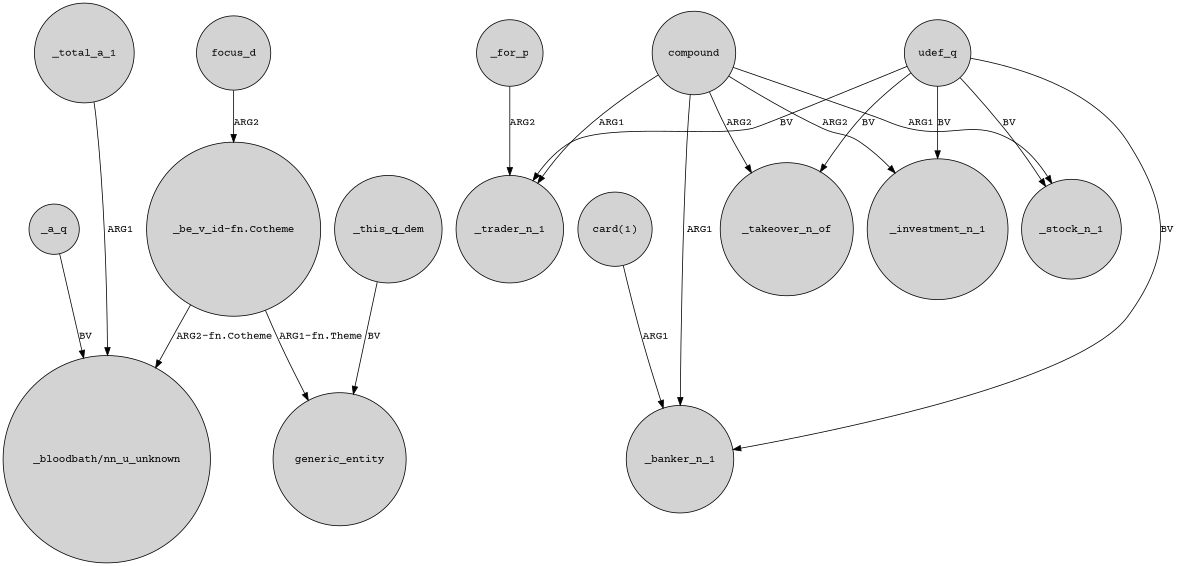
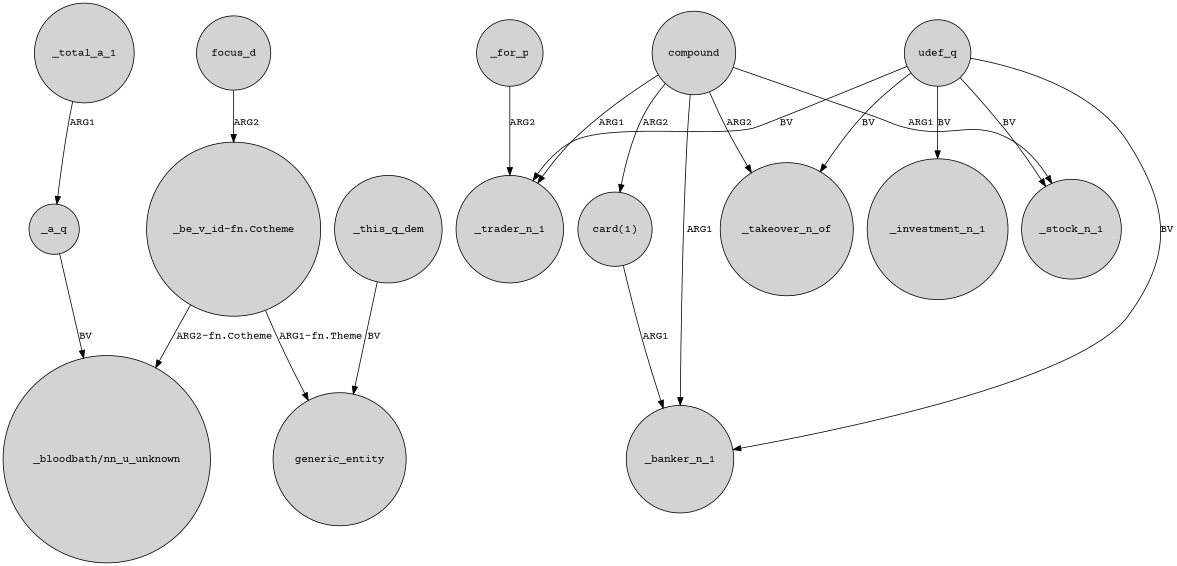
edge "compound" -> "_investment_n_1": now "compound" -> "card(1)"
edge "_total_a_1" -> "_bloodbath/nn_u_unknown": now "_total_a_1" -> "_a_q"
